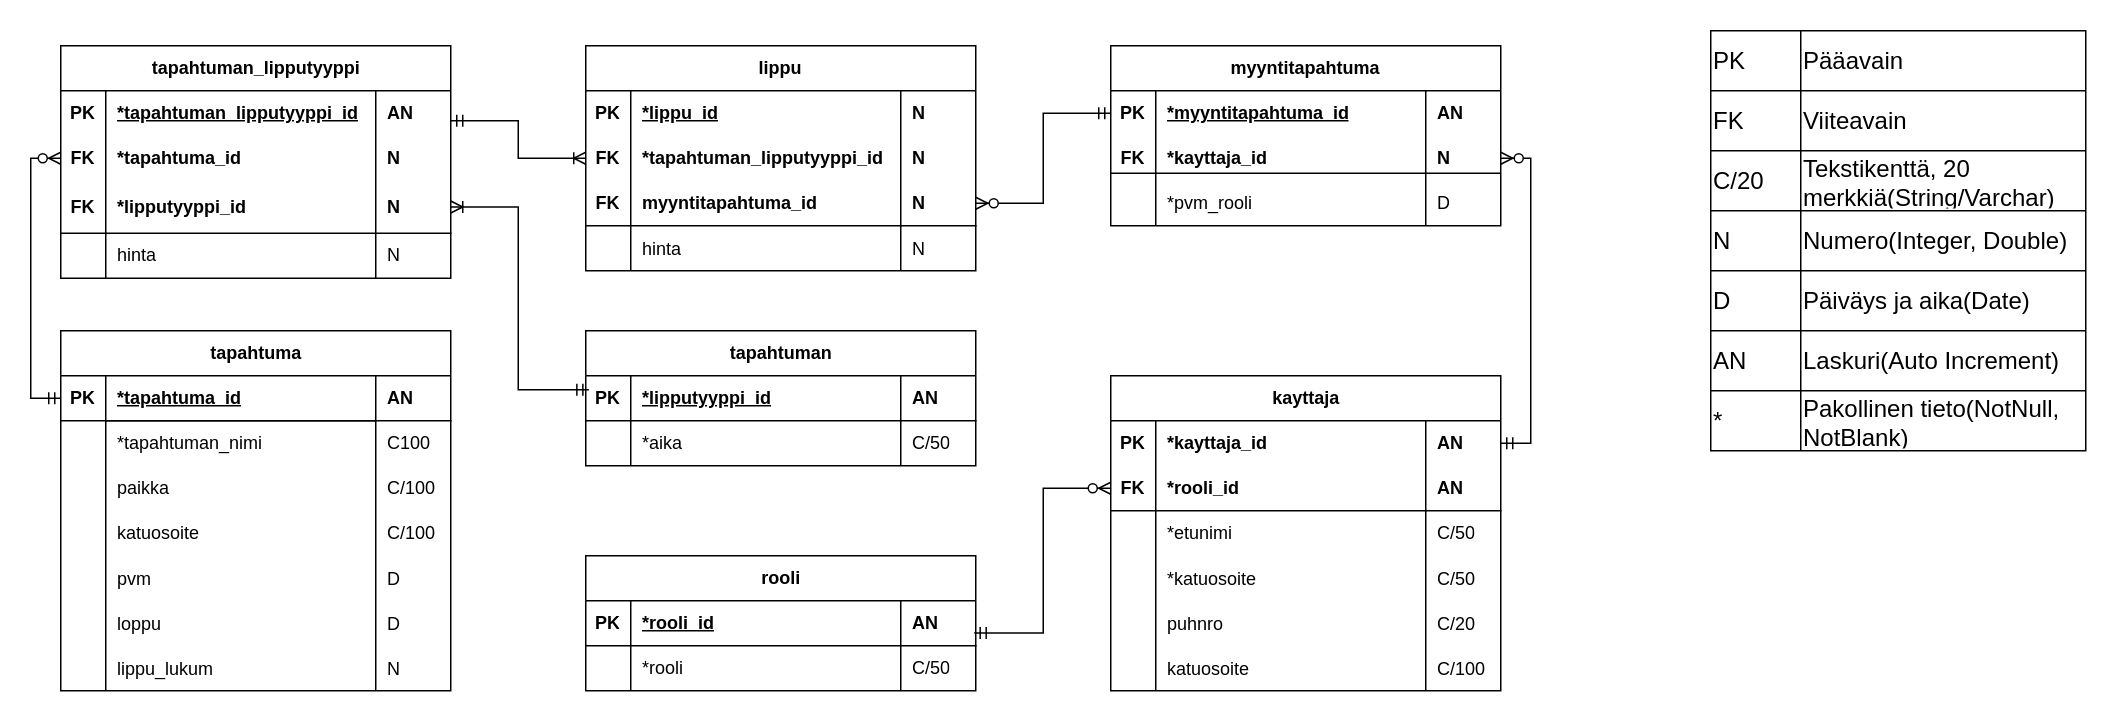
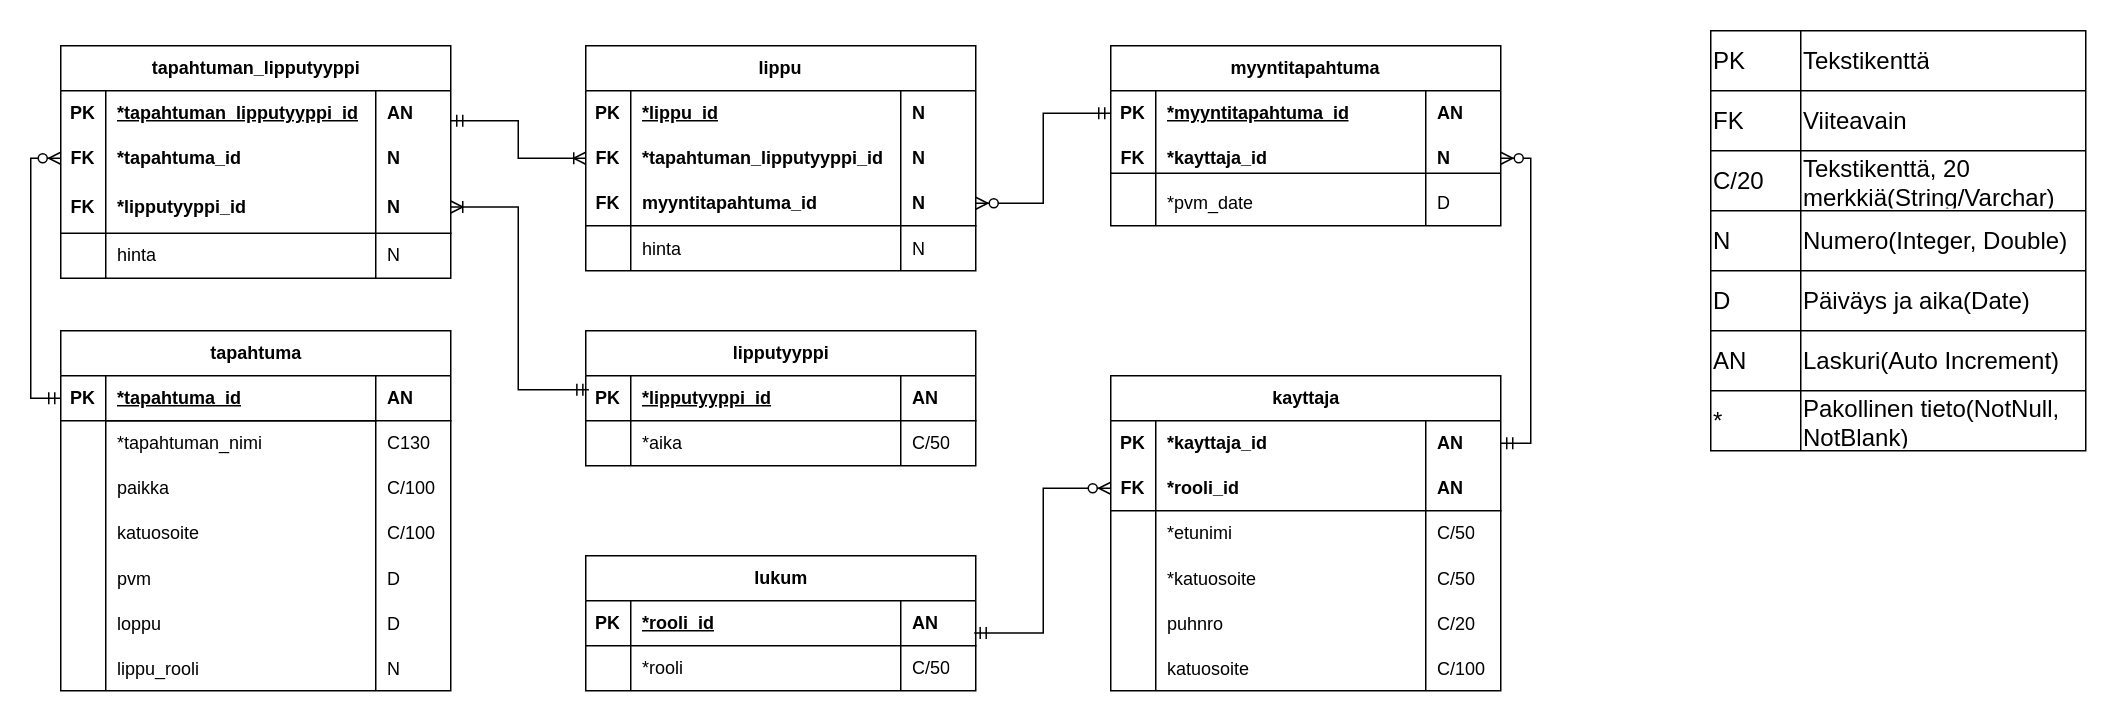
node "Pääavain": label "Pääavain" -> "Tekstikenttä"
node "*pvm_rooli": label "*pvm_rooli" -> "*pvm_date"
node "tapahtuman": label "tapahtuman" -> "lipputyyppi"
node "C100": label "C100" -> "C130"
node "rooli": label "rooli" -> "lukum"
node "lippu_lukum": label "lippu_lukum" -> "lippu_rooli"
